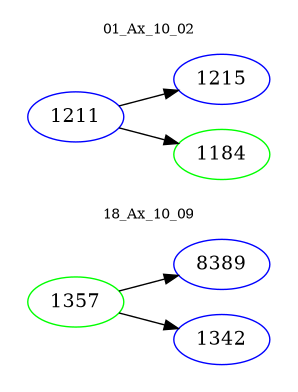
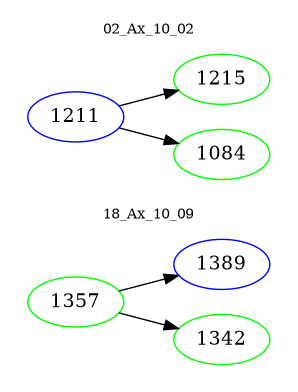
cluster "01_Ax_10_02": label "01_Ax_10_02" -> "02_Ax_10_02"
node "1215": color blue -> green
node "1184": label "1184" -> "1084"
node "8389": label "8389" -> "1389"
node "1342": color blue -> green
